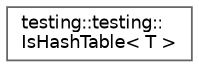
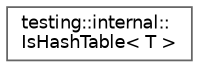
node "testing::testing:: IsHashTable< T >": label "testing::testing:: IsHashTable< T >" -> "testing::internal:: IsHashTable< T >"
